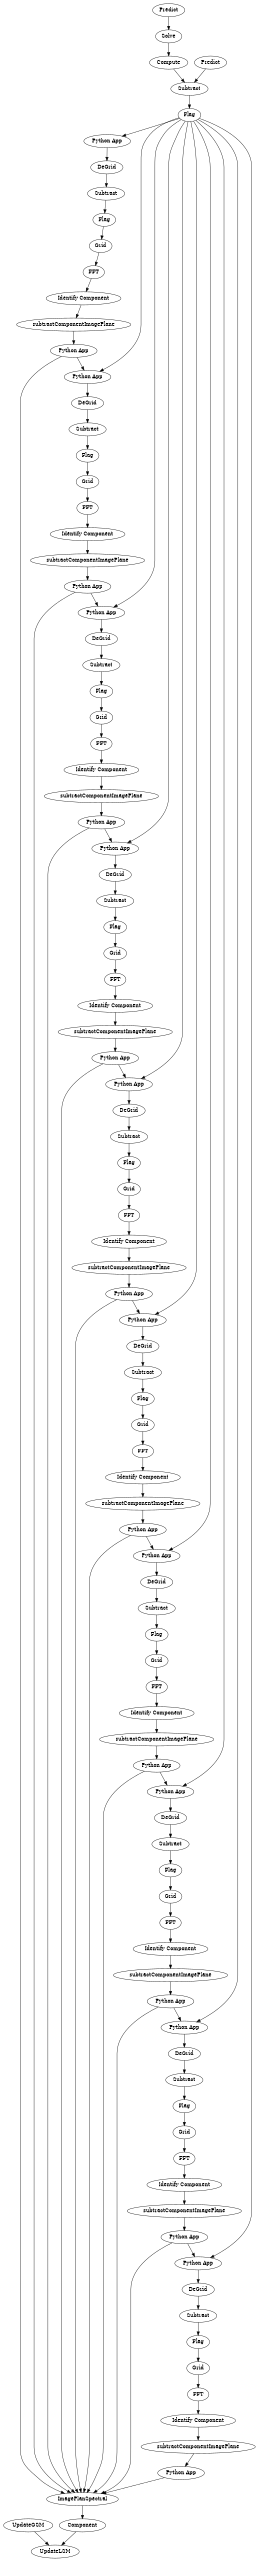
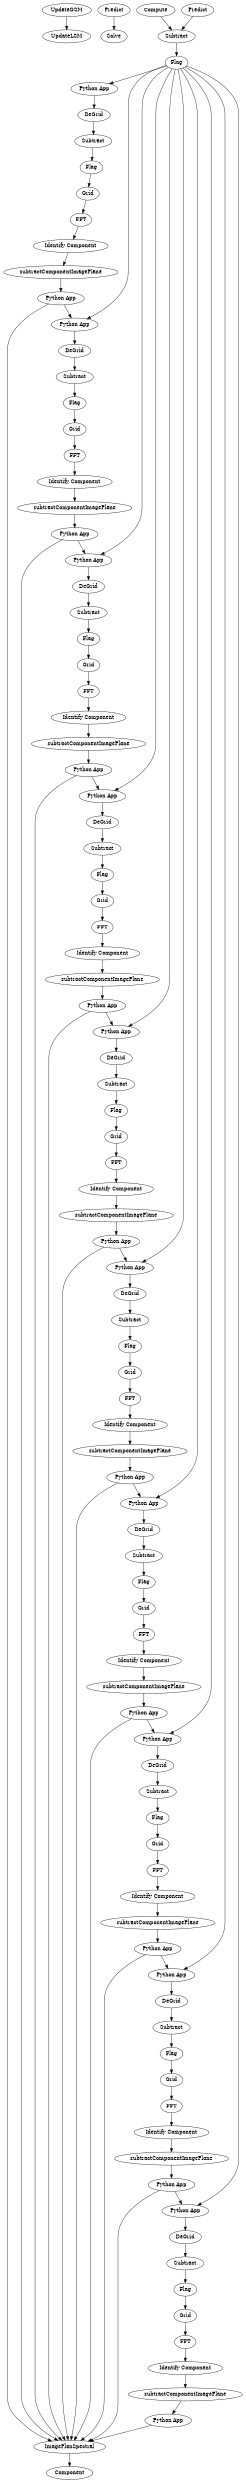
edge "Solve" -> "Compute": removed
edge "Component" -> "UpdateLSM": removed
